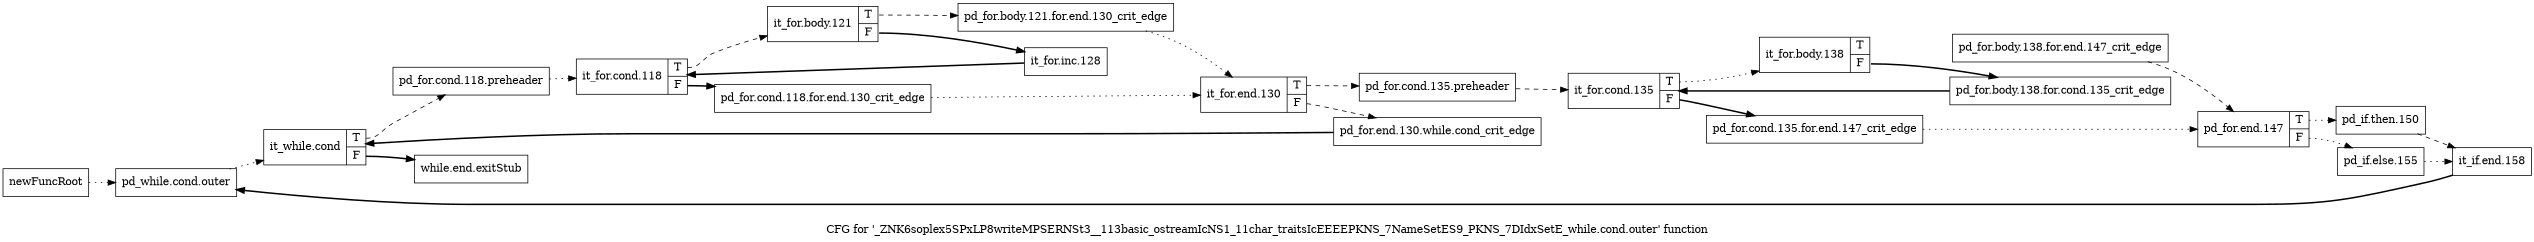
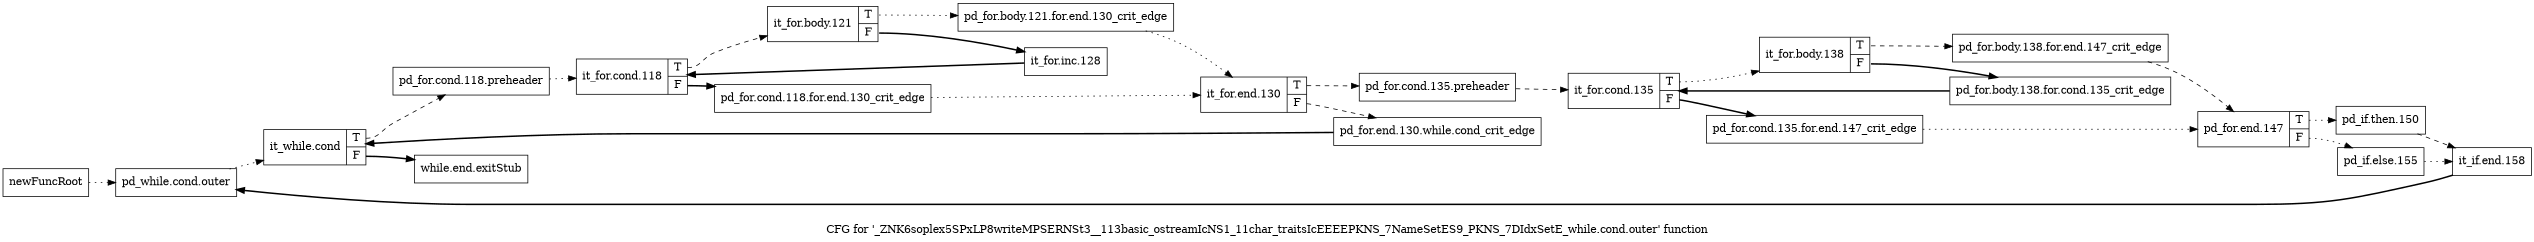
edge "it_for.body.121" -> "pd_for.body.121.for.end.130_crit_edge": style dashed -> dotted
edge "it_for.body.138" -> "pd_for.body.138.for.end.147_crit_edge": added
